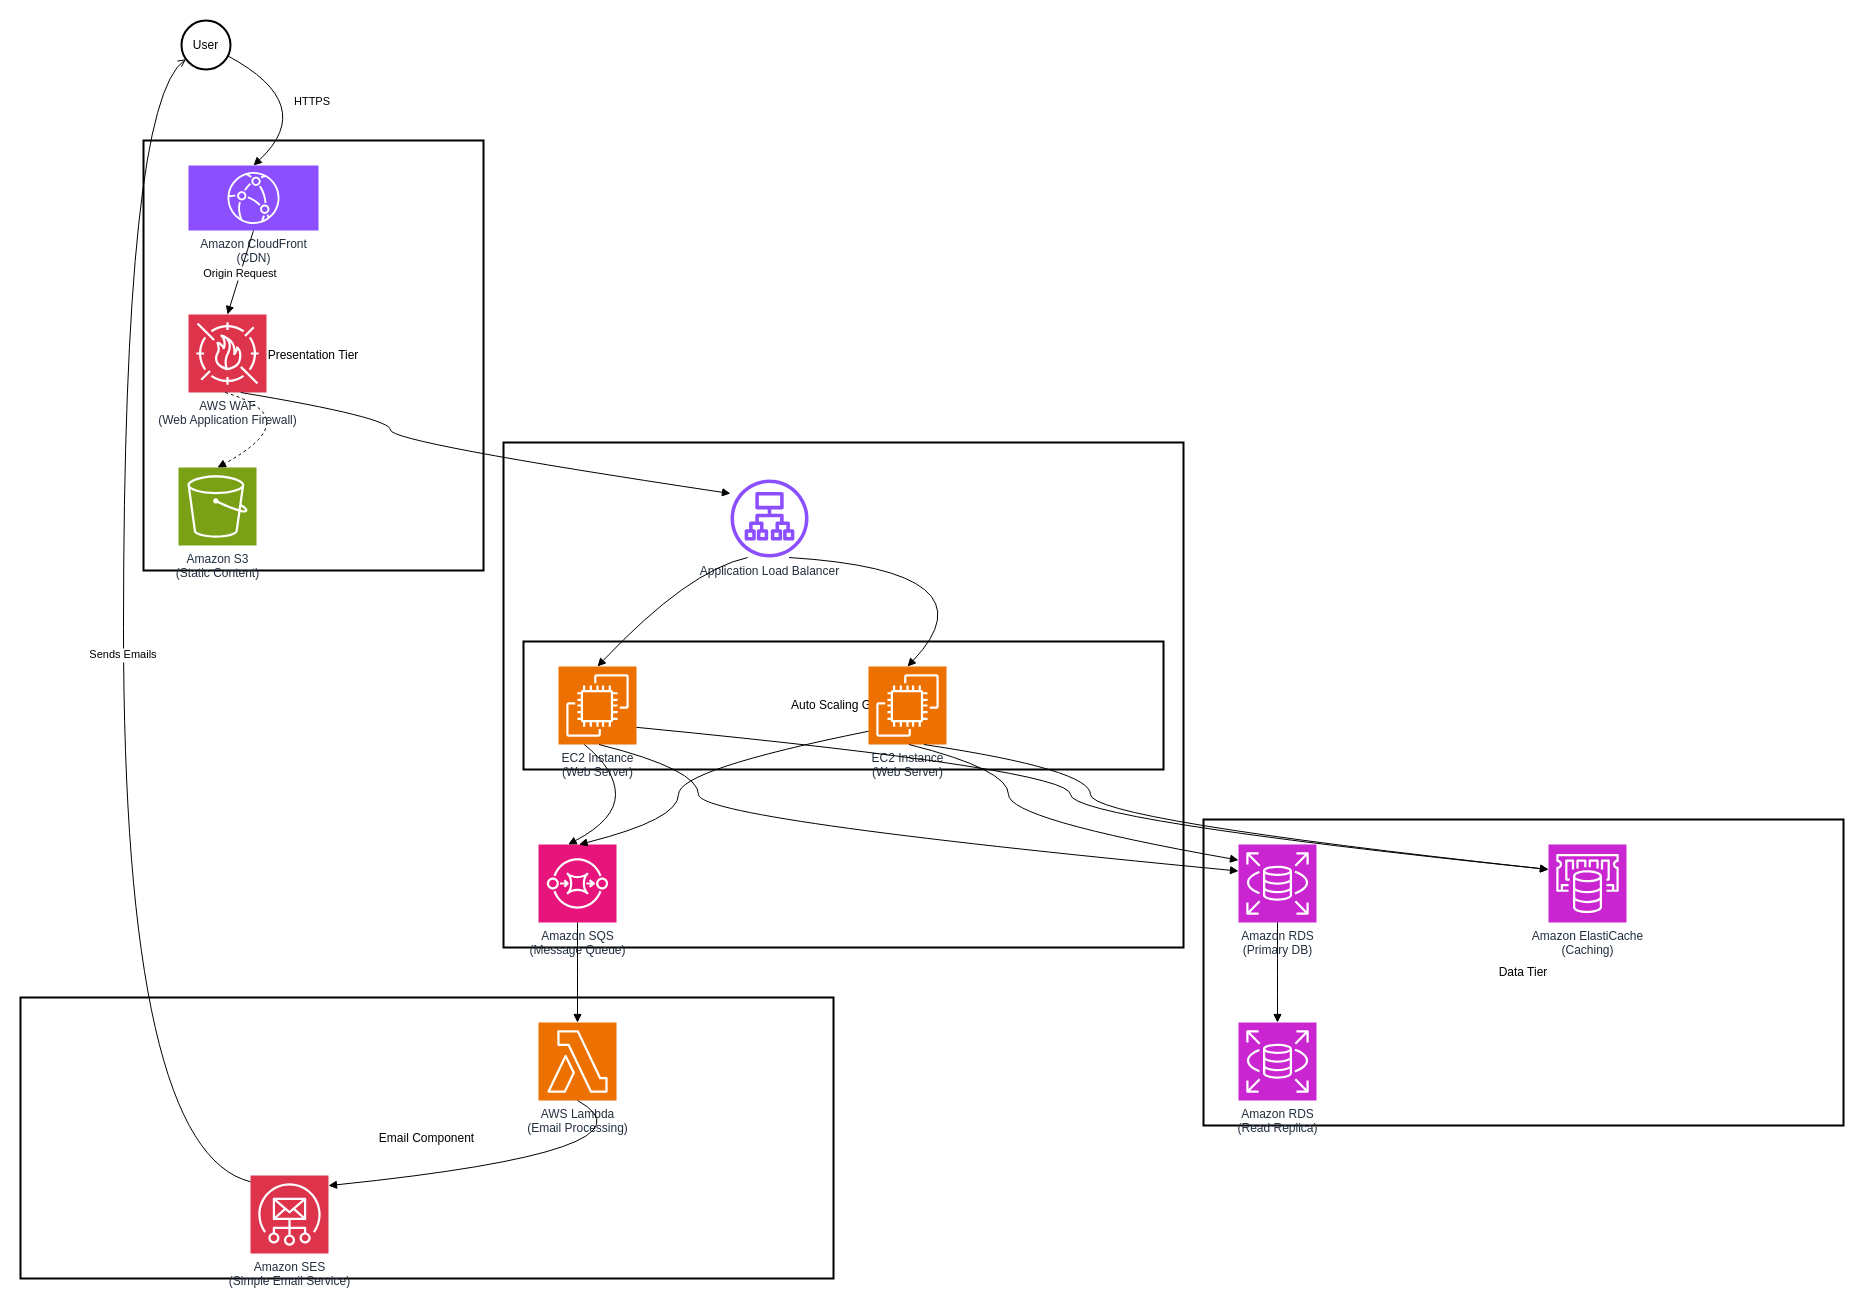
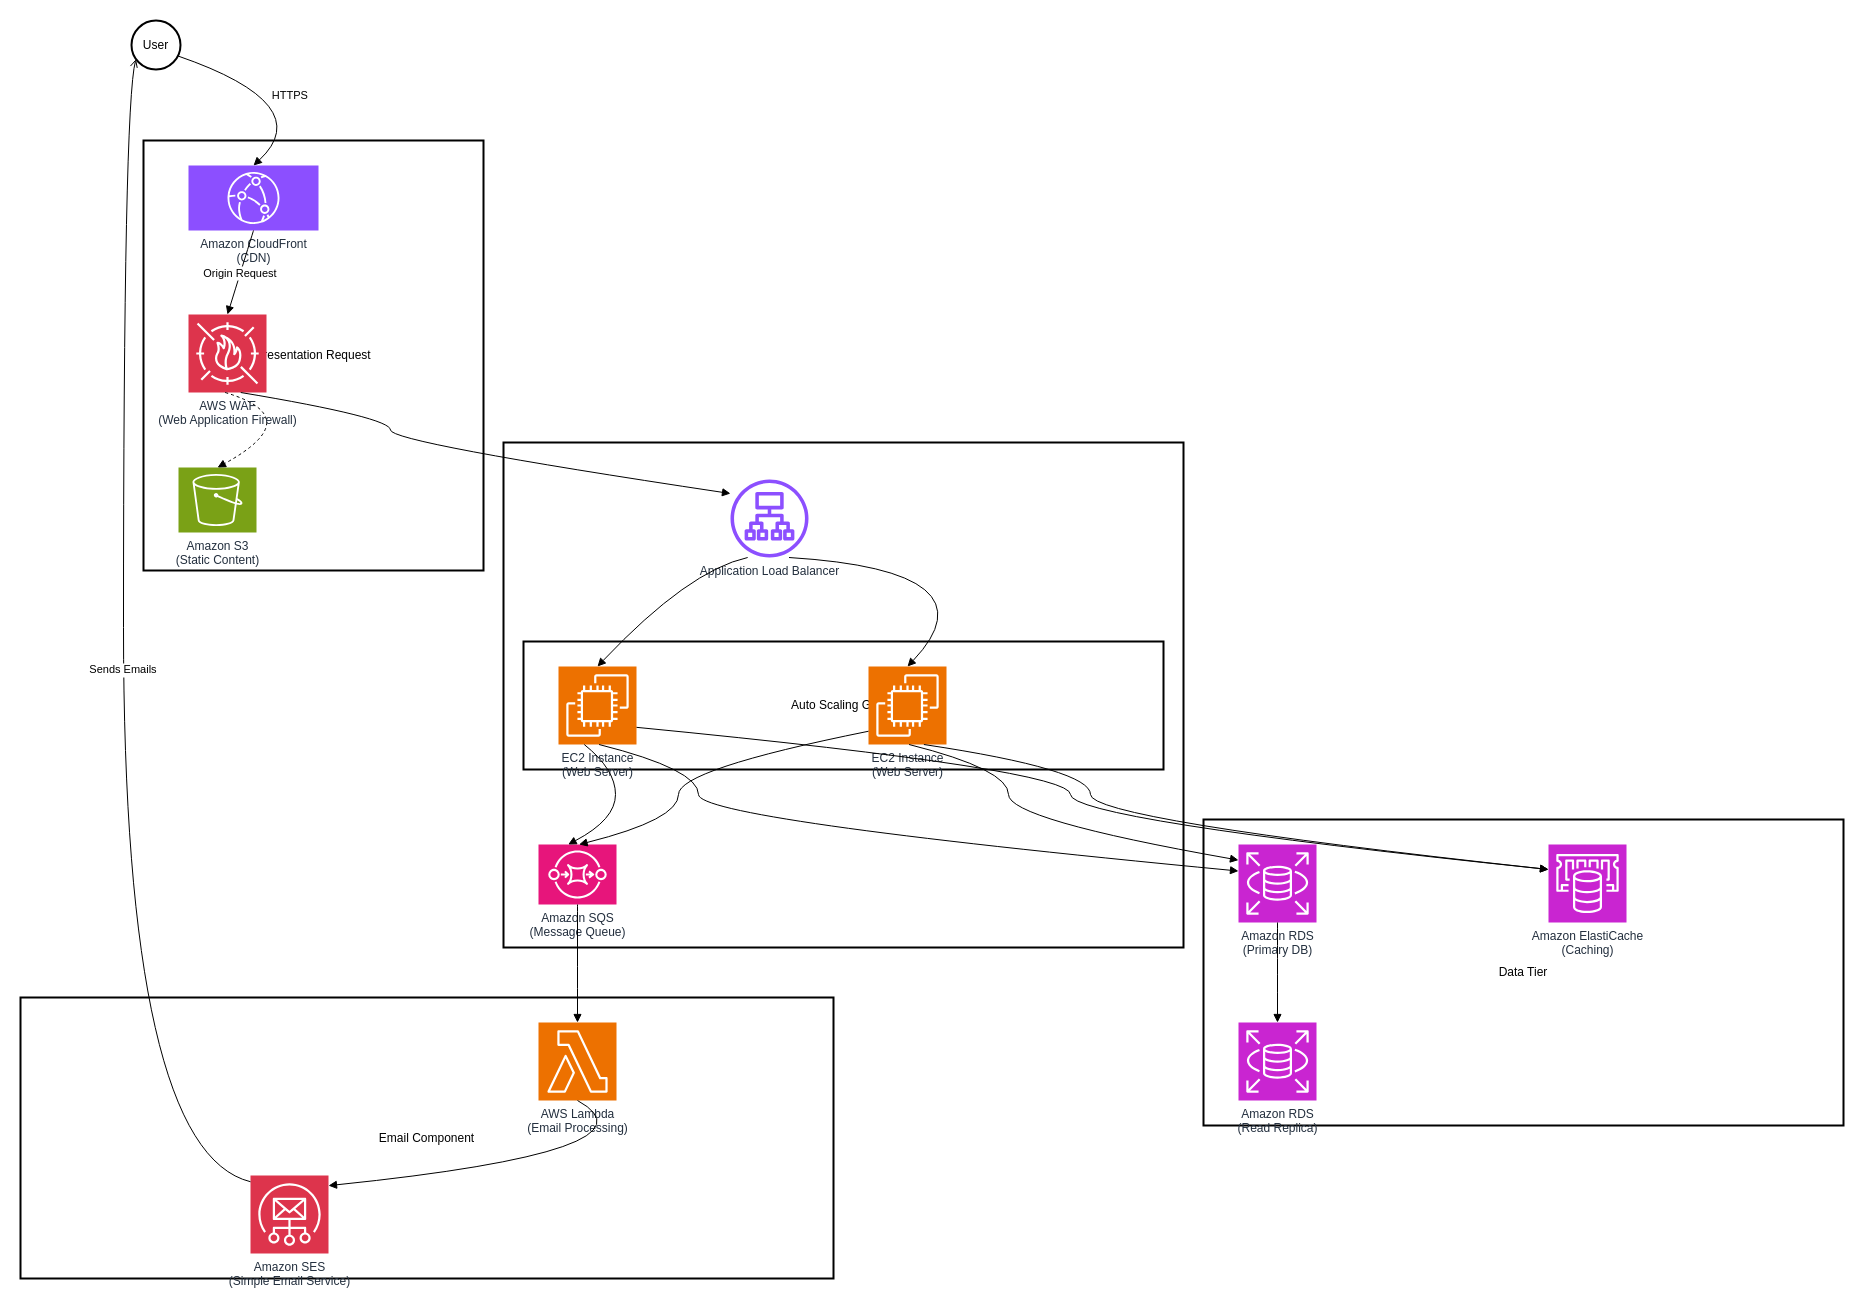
node "User": moved (206, 45) -> (156, 45)
node "Presentation Tier": label "Presentation Tier" -> "Presentation Request"
node "Amazon S3 (Static Content)": size 78x78 -> 78x65
node "Amazon SQS (Message Queue)": size 78x78 -> 78x60
